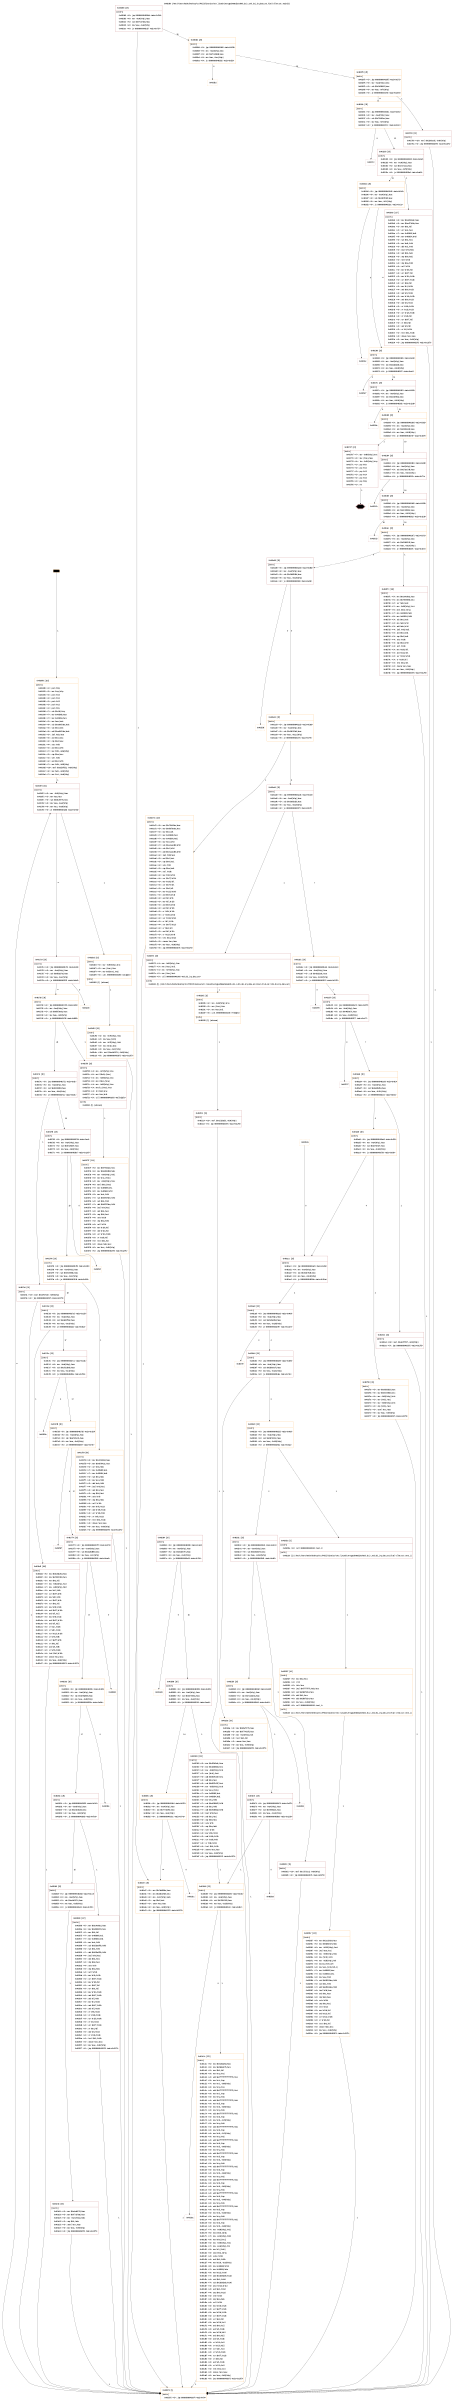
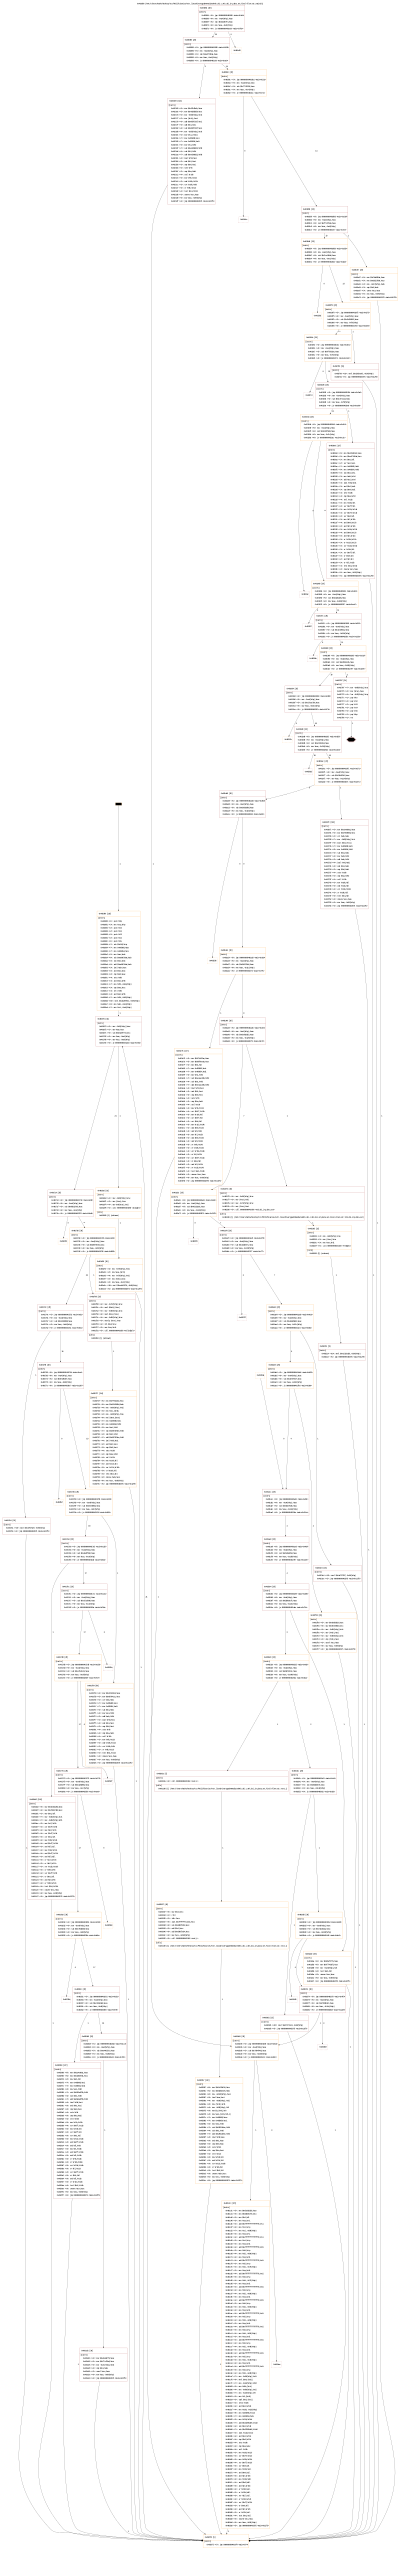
node "0x402787": removed
edge "0x40189c [28]" -> "0x401e57 [30]": now "0x40189c [28]" -> "0x4018b8 [28]"
